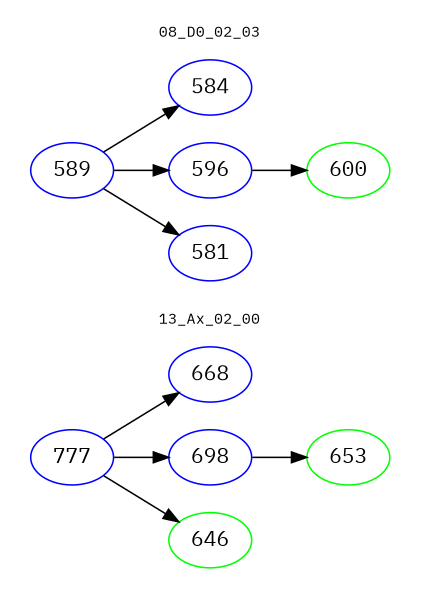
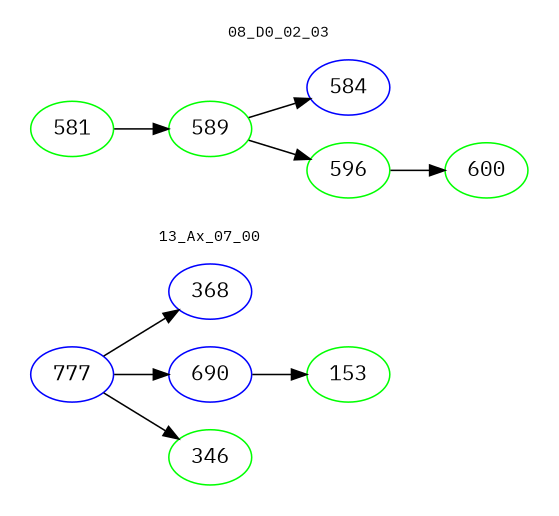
node "589": color blue -> green
node "596": color blue -> green
edge "589" -> "581": reversed
node "581": color blue -> green
cluster "13_Ax_02_00": label "13_Ax_02_00" -> "13_Ax_07_00"
node "668": label "668" -> "368"
node "698": label "698" -> "690"
node "653": label "653" -> "153"
node "646": label "646" -> "346"
